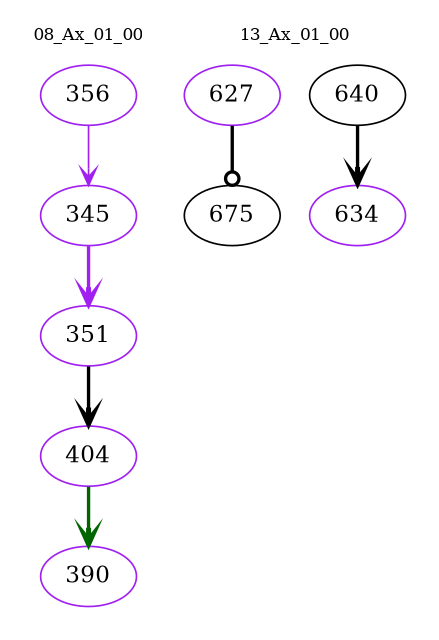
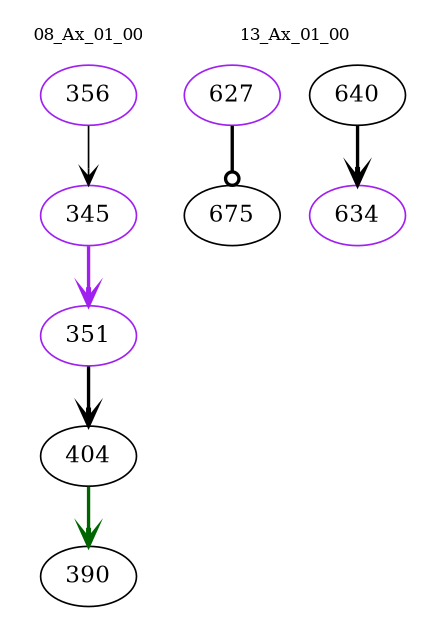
edge "356" -> "345": color purple -> black
node "404": color purple -> black
node "390": color purple -> black
